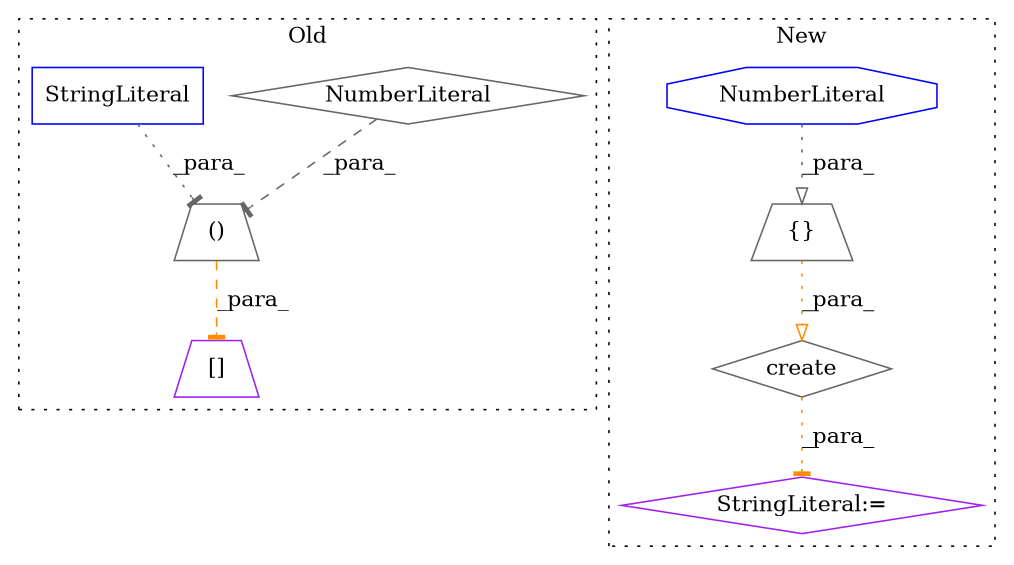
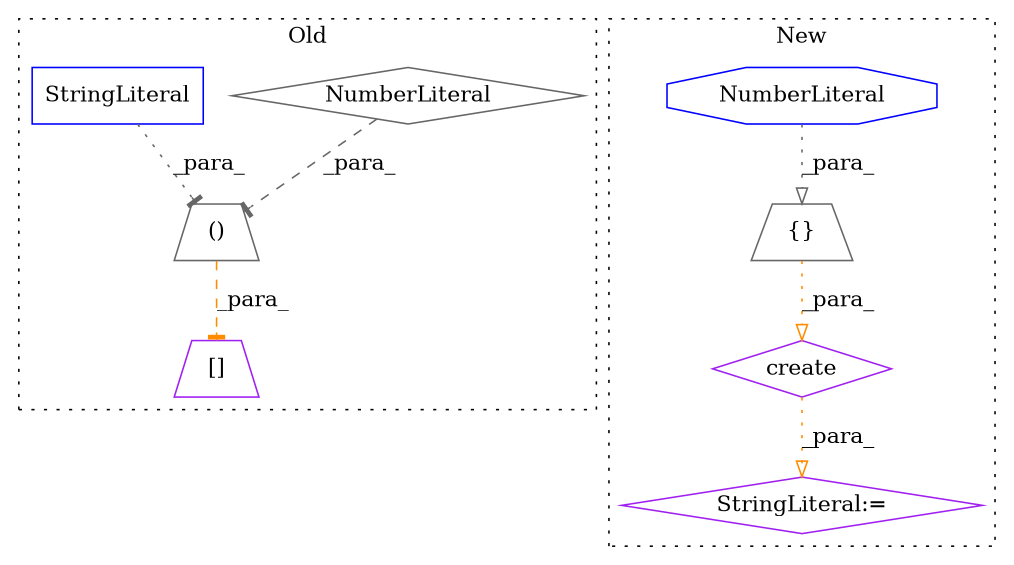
node "create": color gray40 -> purple
edge "create" -> "StringLiteral:=": arrowhead tee -> onormal
